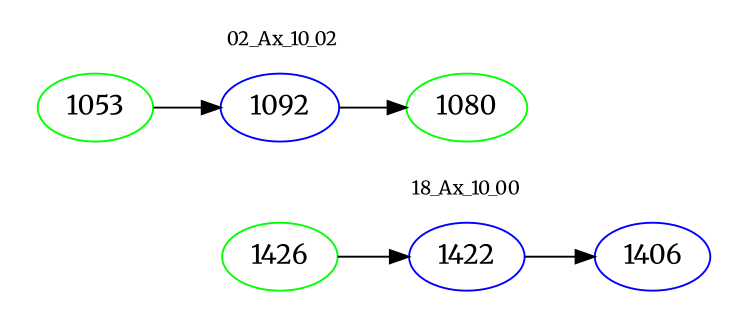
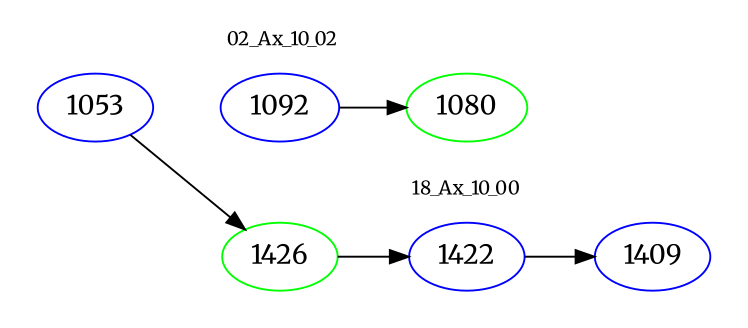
node "1053": color green -> blue
edge "1053" -> "1092": now "1053" -> "1426"
node "1406": label "1406" -> "1409"
